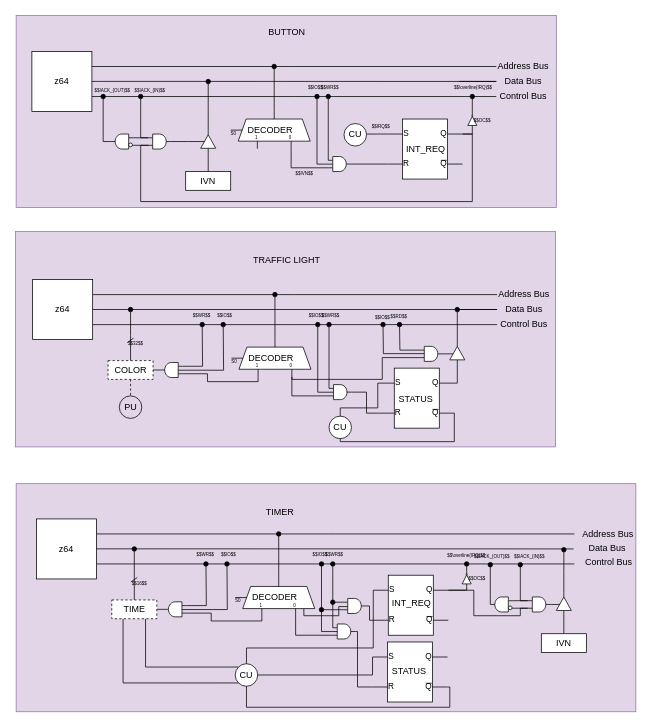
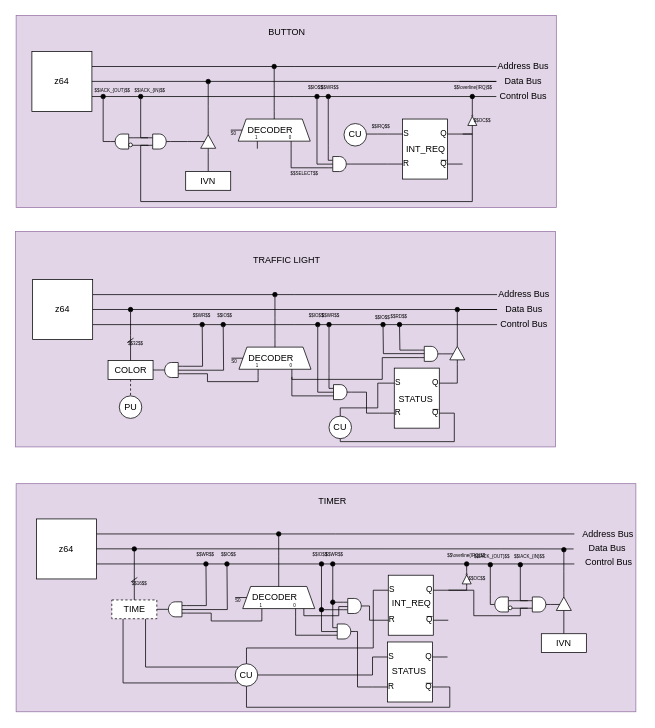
node "$$IVN$$": label "$$IVN$$" -> "$$SELECT$$"
node "COLOR": style dashed -> solid
node "PU": fillcolor #e1d5e7 -> #ffffff
node "TIMER": moved (280, 512) -> (333, 501)
